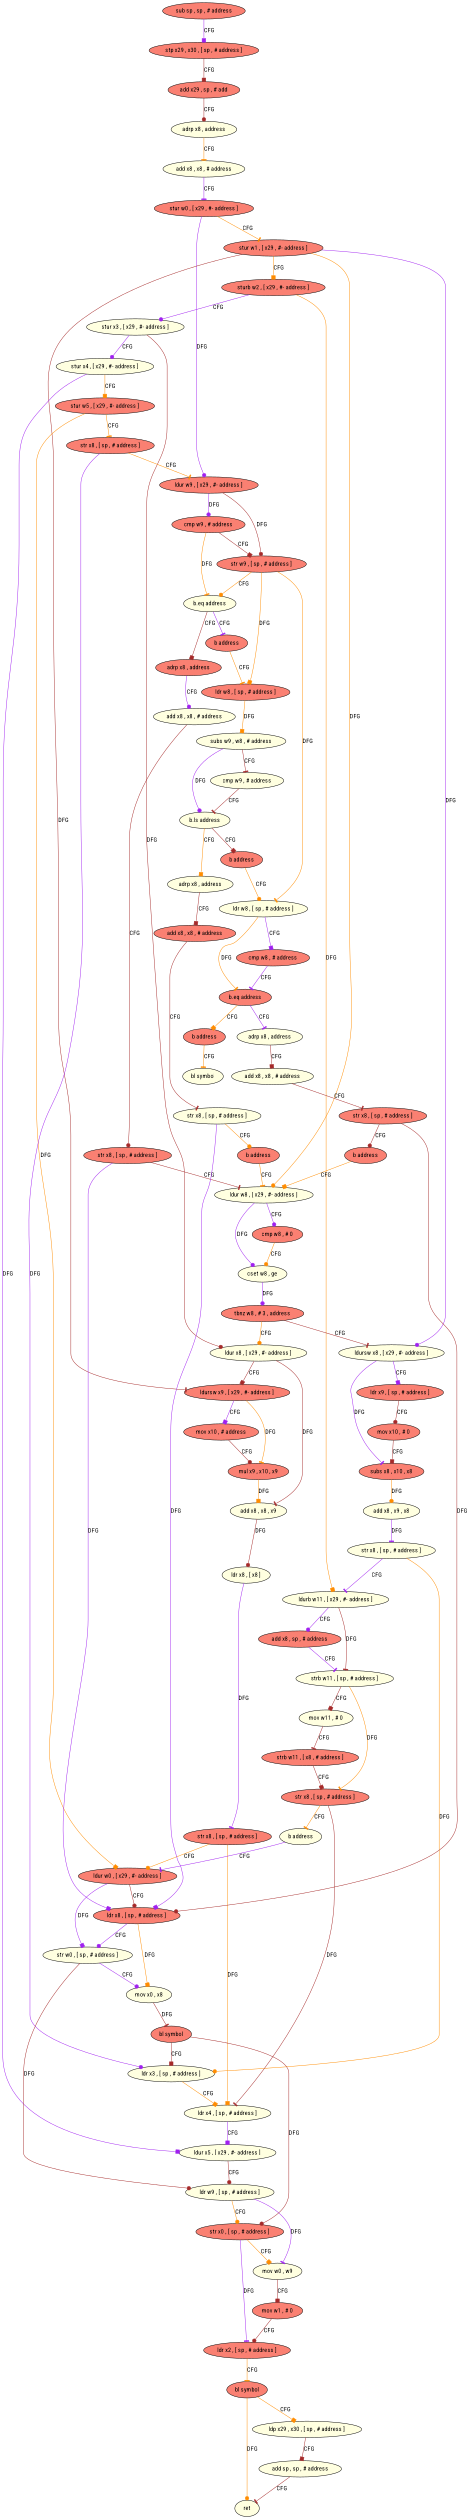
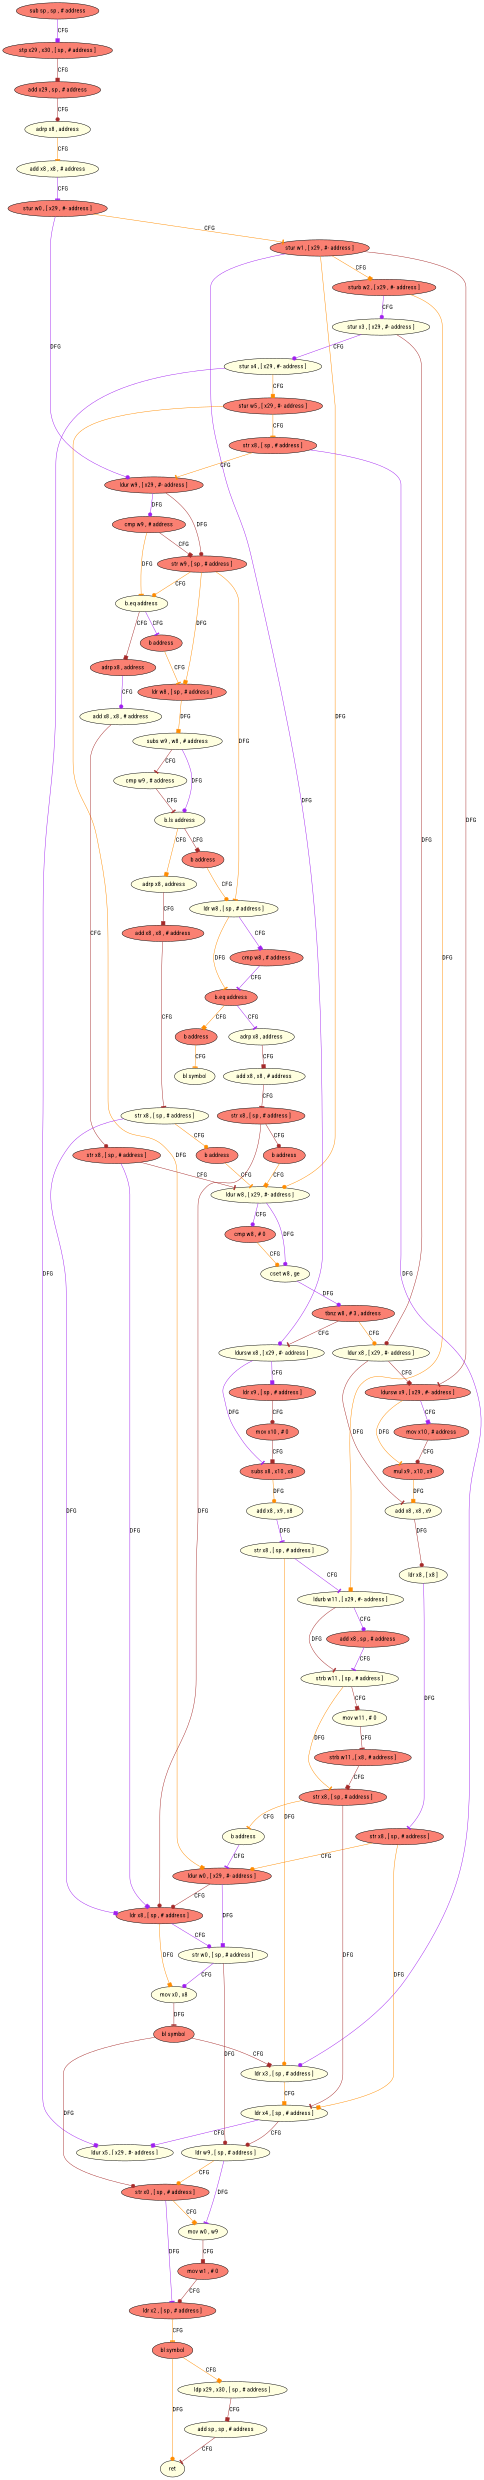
node "add x29 , sp , # add": label "add x29 , sp , # add" -> "add x29 , sp , # address"
edge "ldur x5 , [ x29 , #- address ]" -> "ldr w9 , [ sp , # address ]": now "ldr x4 , [ sp , # address ]" -> "ldr w9 , [ sp , # address ]"
